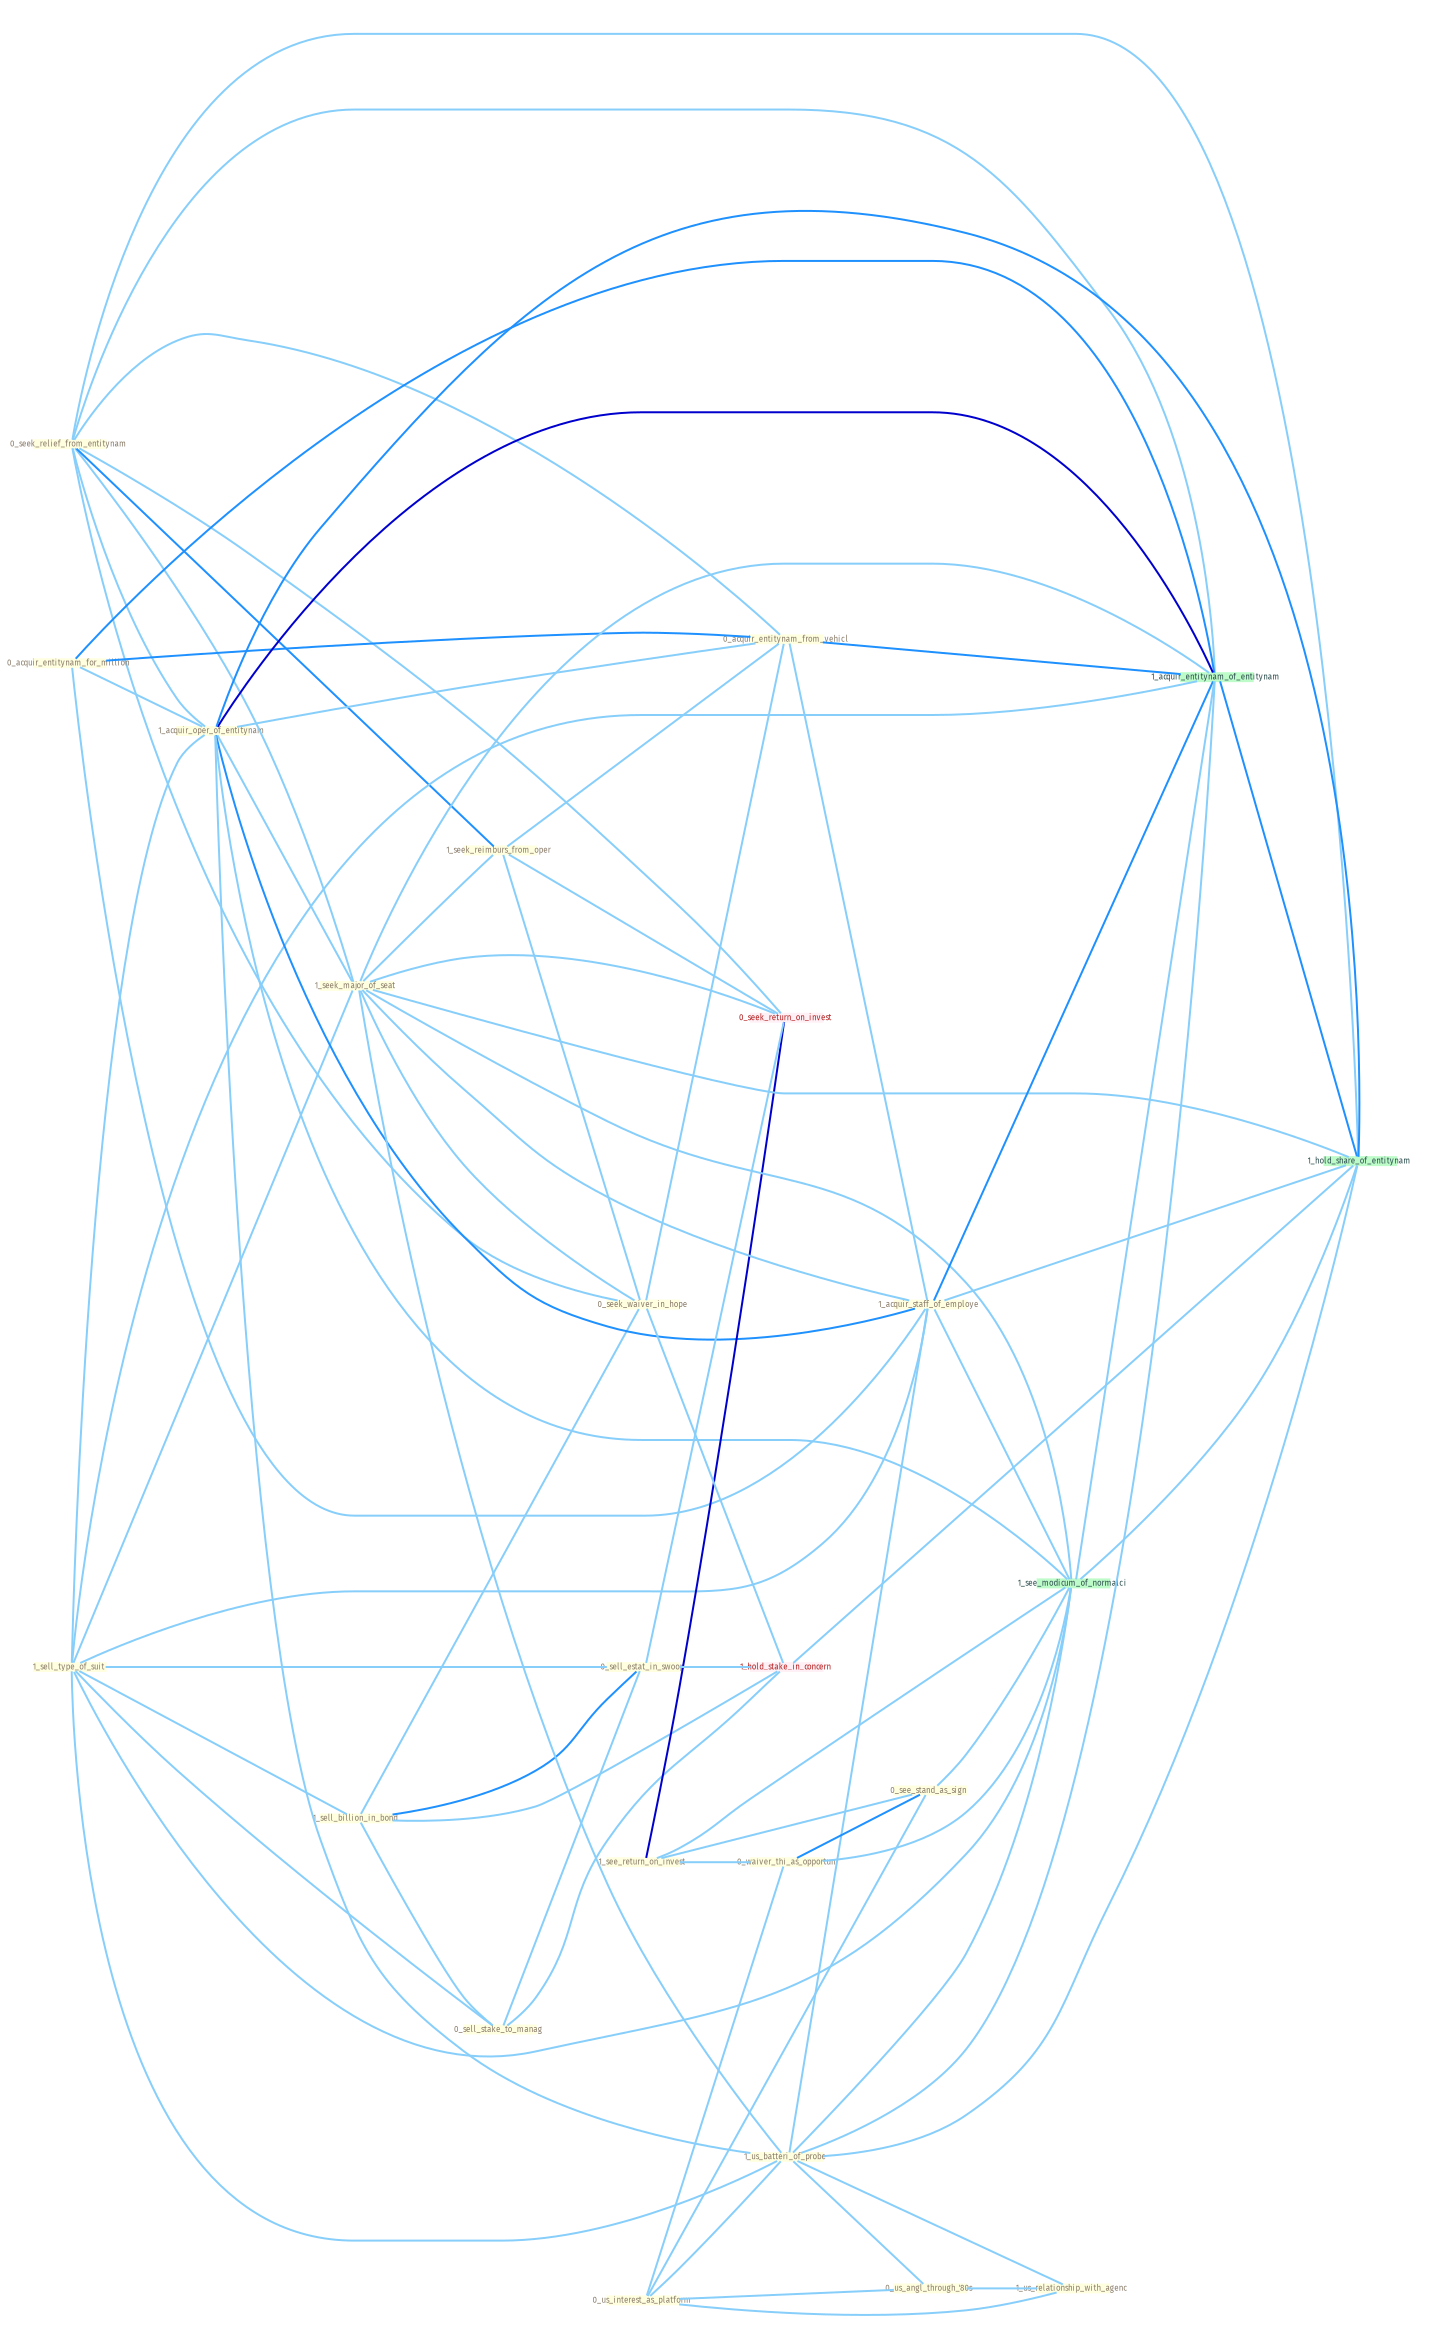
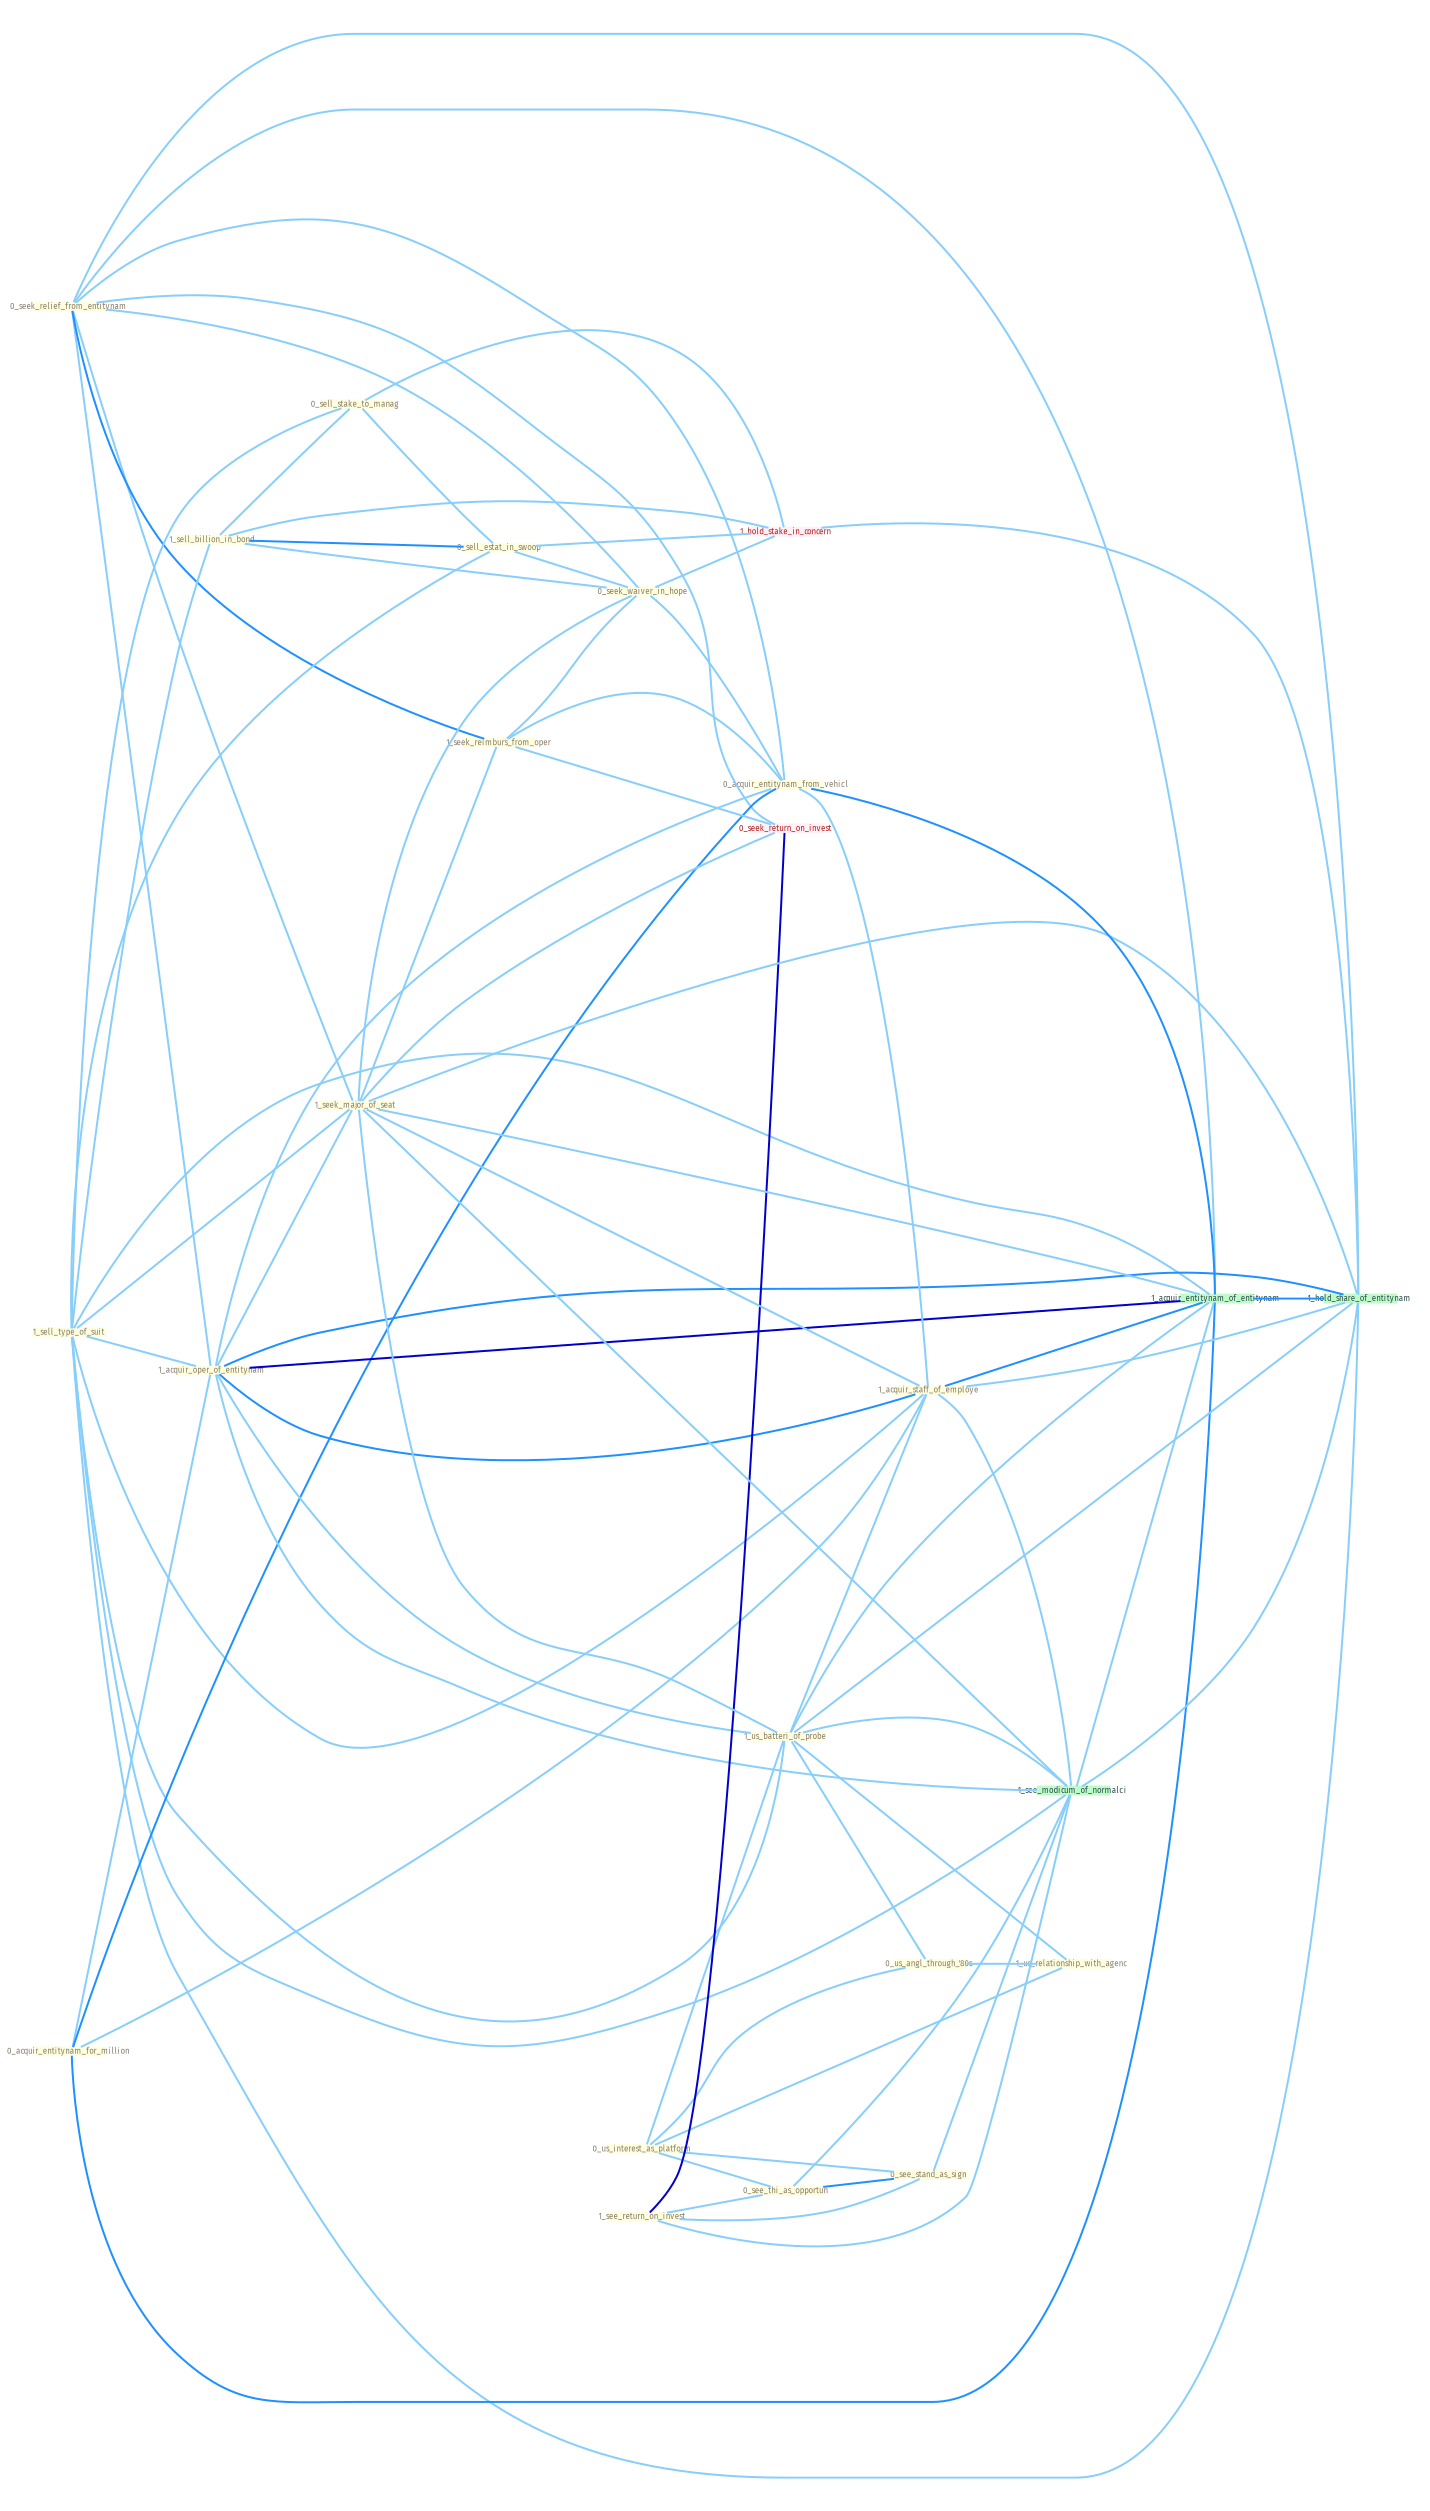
edge "0_seek_return_on_invest" -- "0_sell_estat_in_swoop": now "0_seek_waiver_in_hope" -- "0_sell_estat_in_swoop"
node "0_waiver_thi_as_opportun": label "0_waiver_thi_as_opportun" -> "0_see_thi_as_opportun"
edge "1_hold_share_of_entitynam" -- "1_sell_type_of_suit": added
